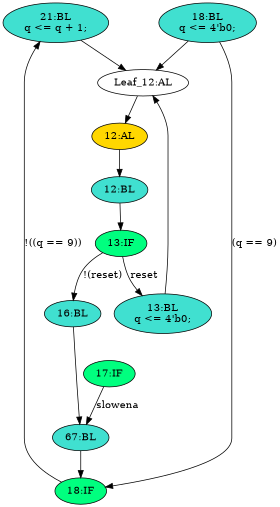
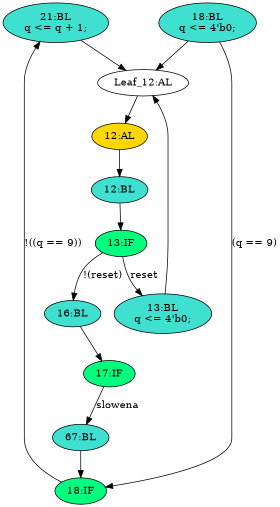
edge "16:BL" -> "67:BL": now "16:BL" -> "17:IF"
